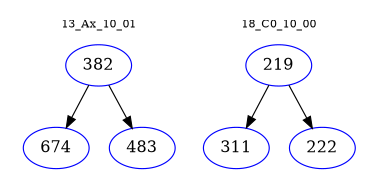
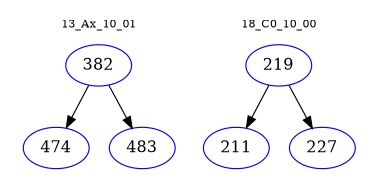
node "674": label "674" -> "474"
node "311": label "311" -> "211"
node "222": label "222" -> "227"
